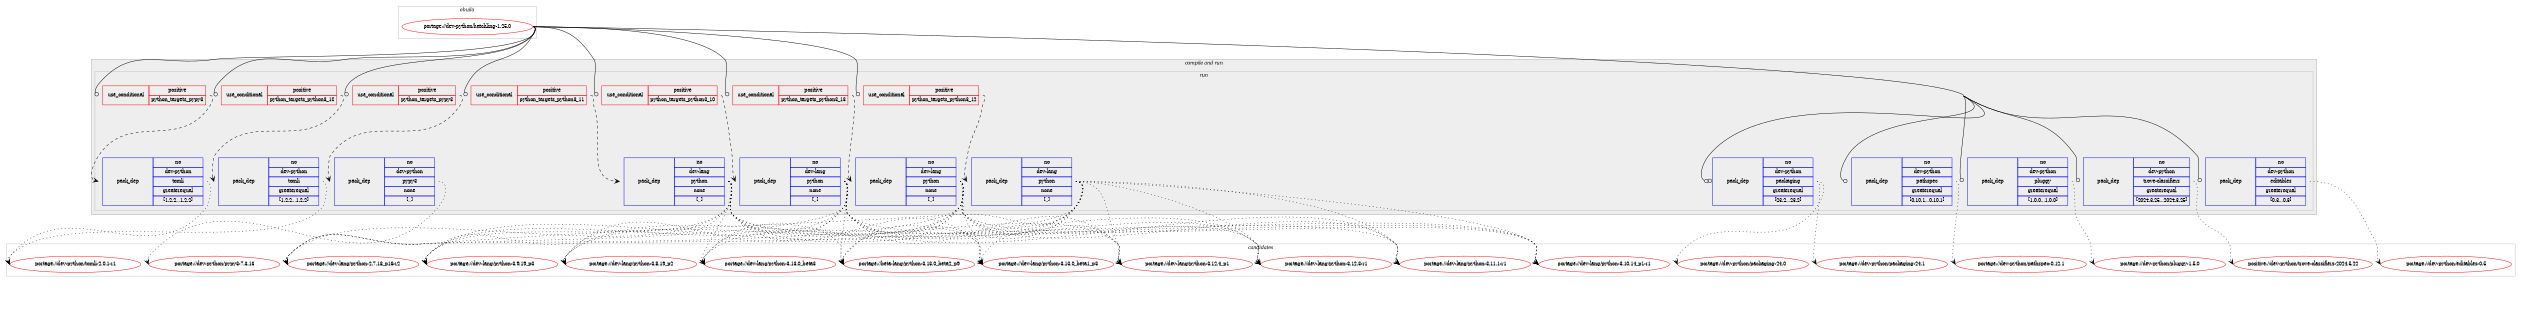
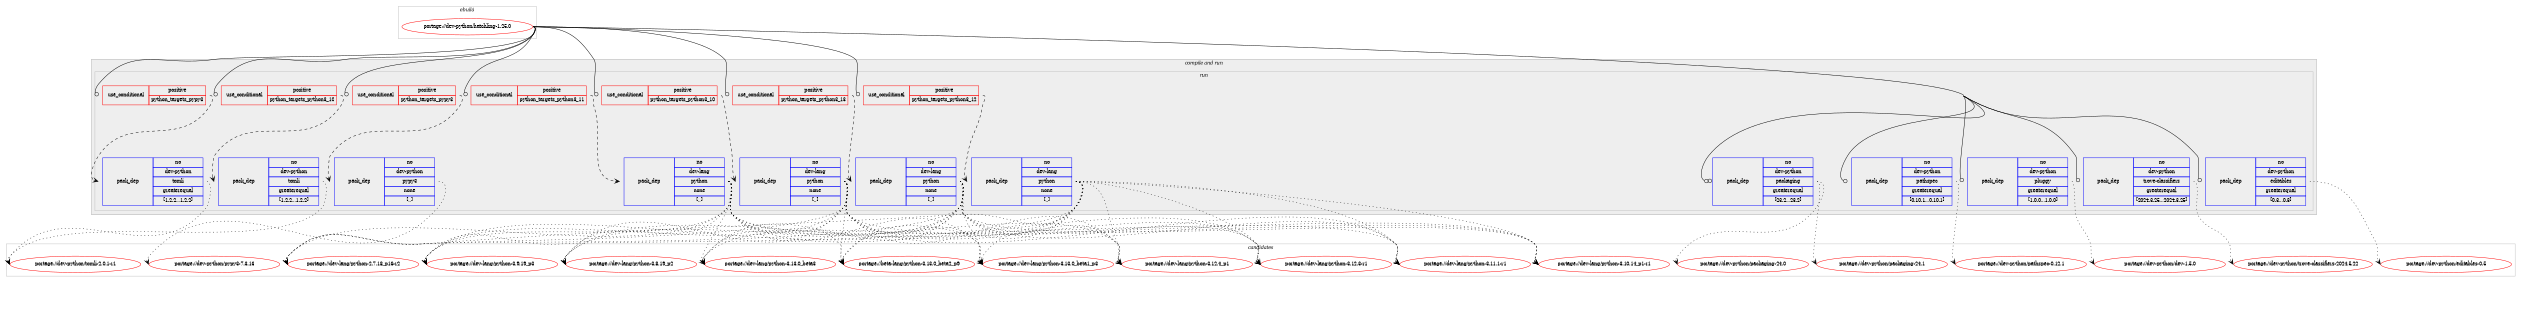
node "portage://dev-python/pluggy-1.5.0": label "portage://dev-python/pluggy-1.5.0" -> "portage://dev-python/dev-1.5.0"
node "positive://dev-python/trove-classifiers-2024.5.22": label "positive://dev-python/trove-classifiers-2024.5.22" -> "portage://dev-python/trove-classifiers-2024.5.22"
